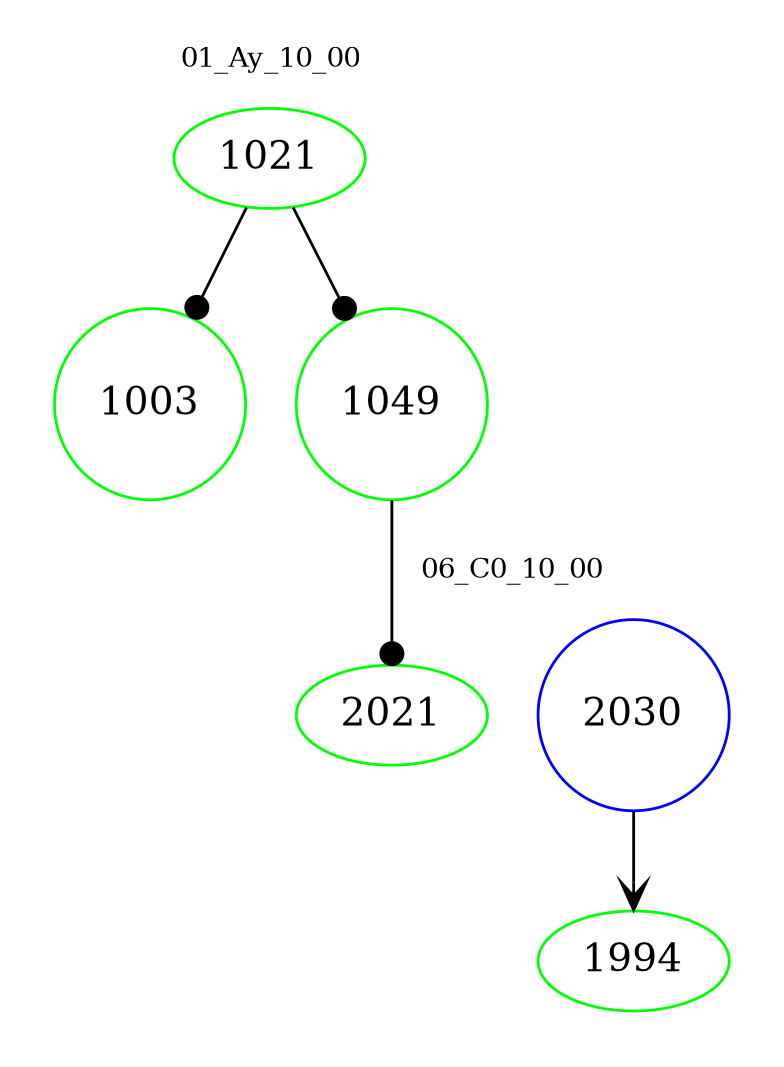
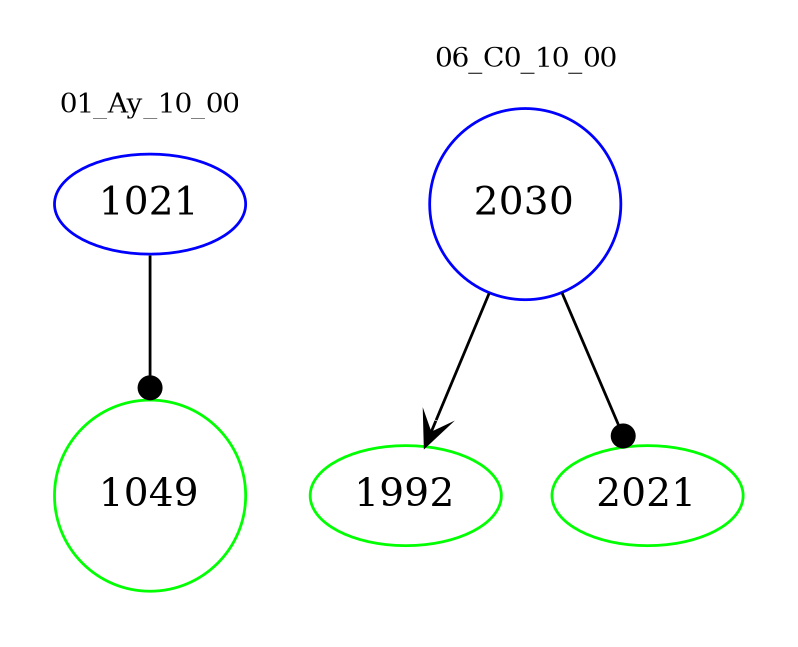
node "1021": color green -> blue
node "1003": removed
edge "1049" -> "2021": now "2030" -> "2021"
node "1994": label "1994" -> "1992"
